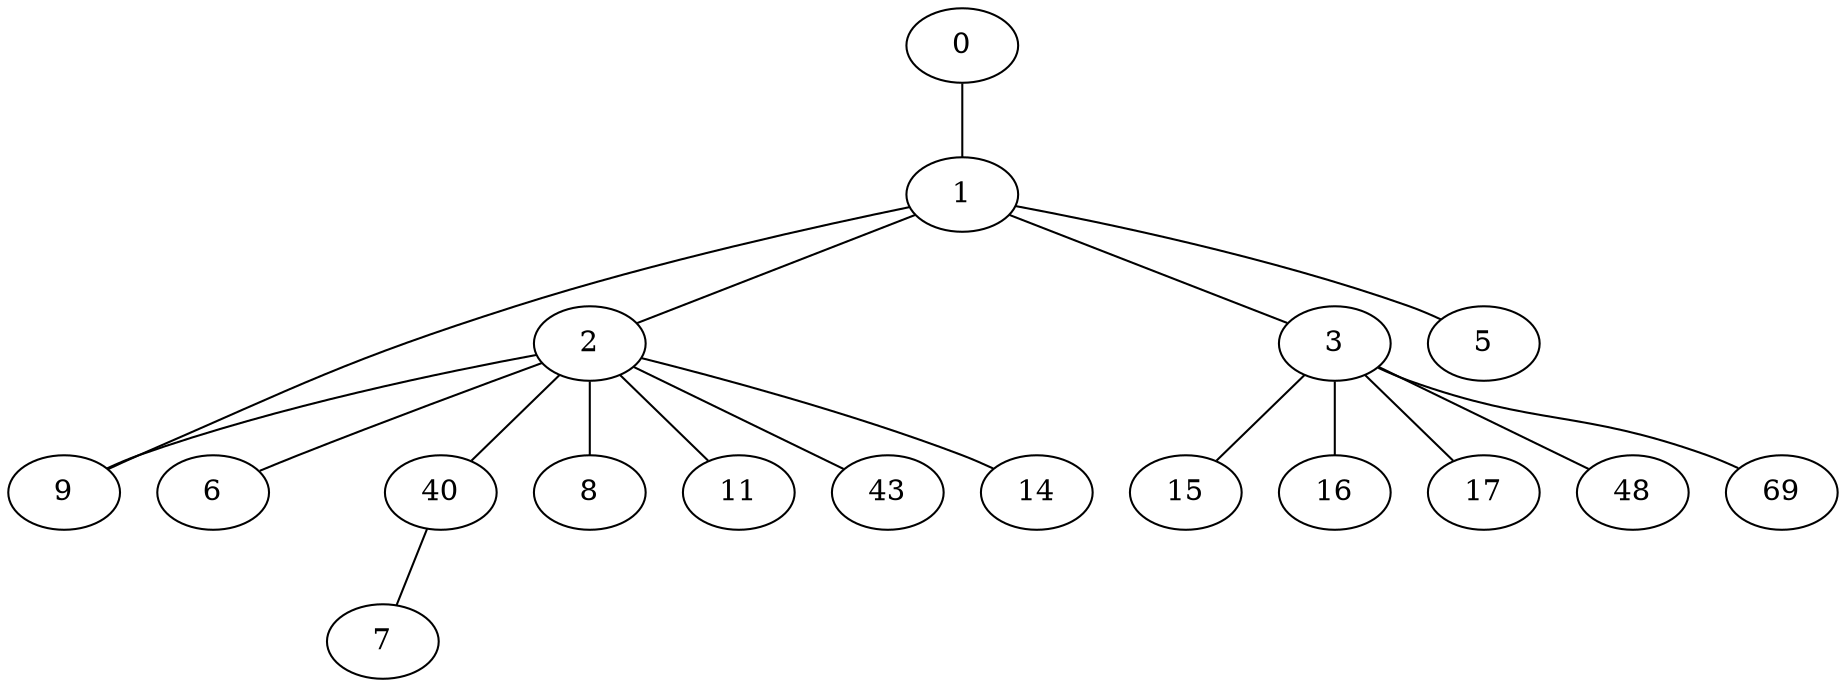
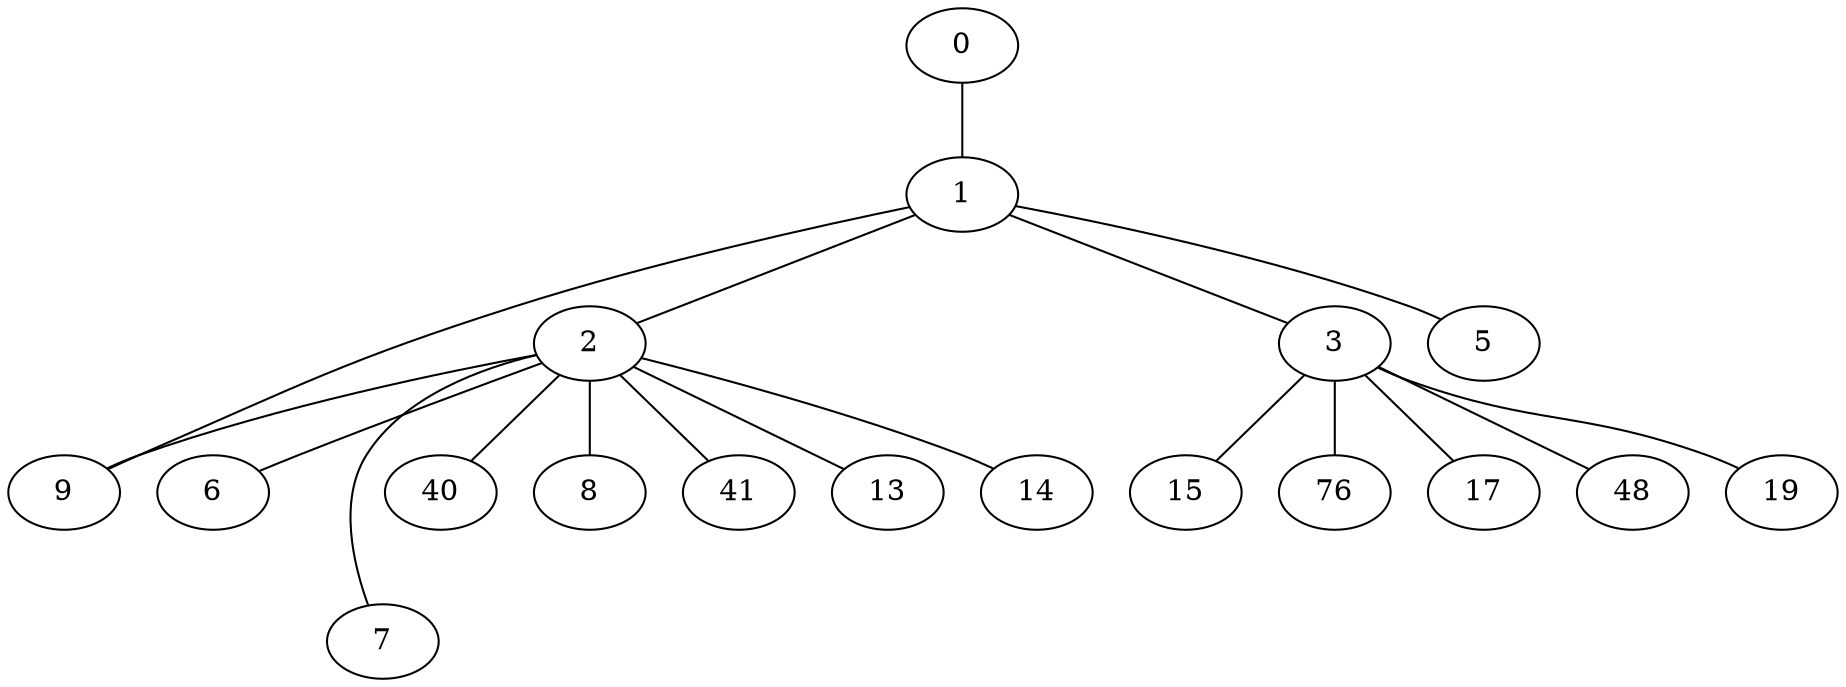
node "11": label "11" -> "41"
node "43": label "43" -> "13"
node "16": label "16" -> "76"
node "69": label "69" -> "19"
edge "40" -- "7": now "2" -- "7"
